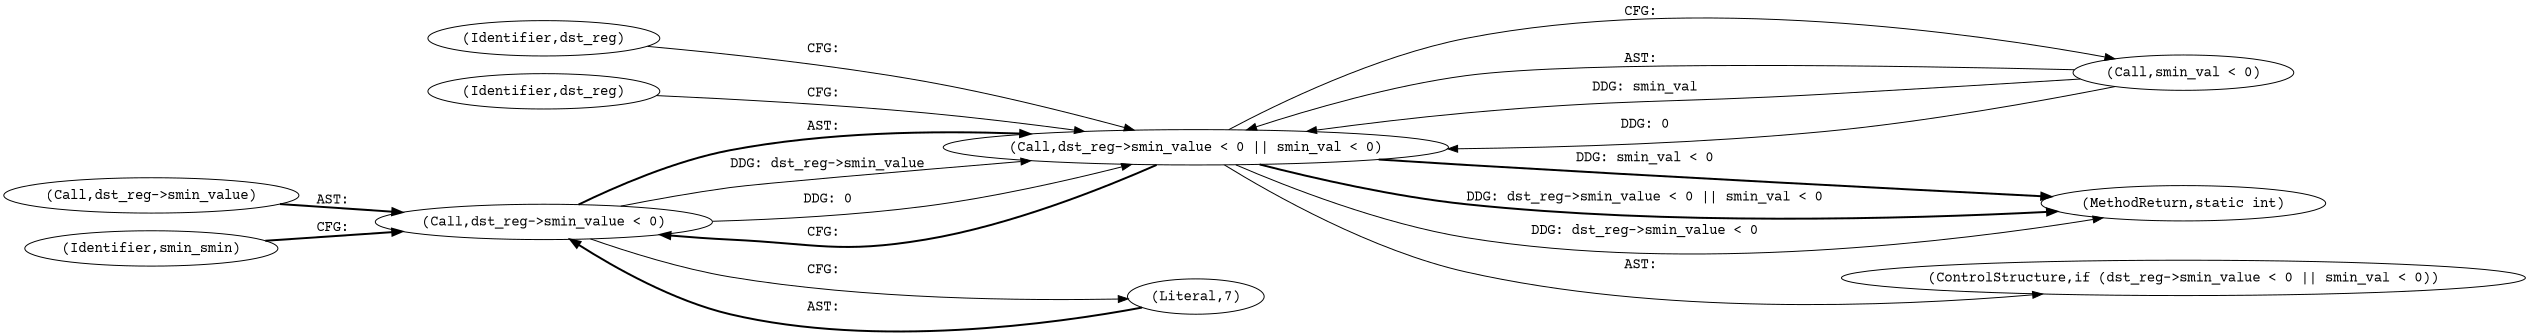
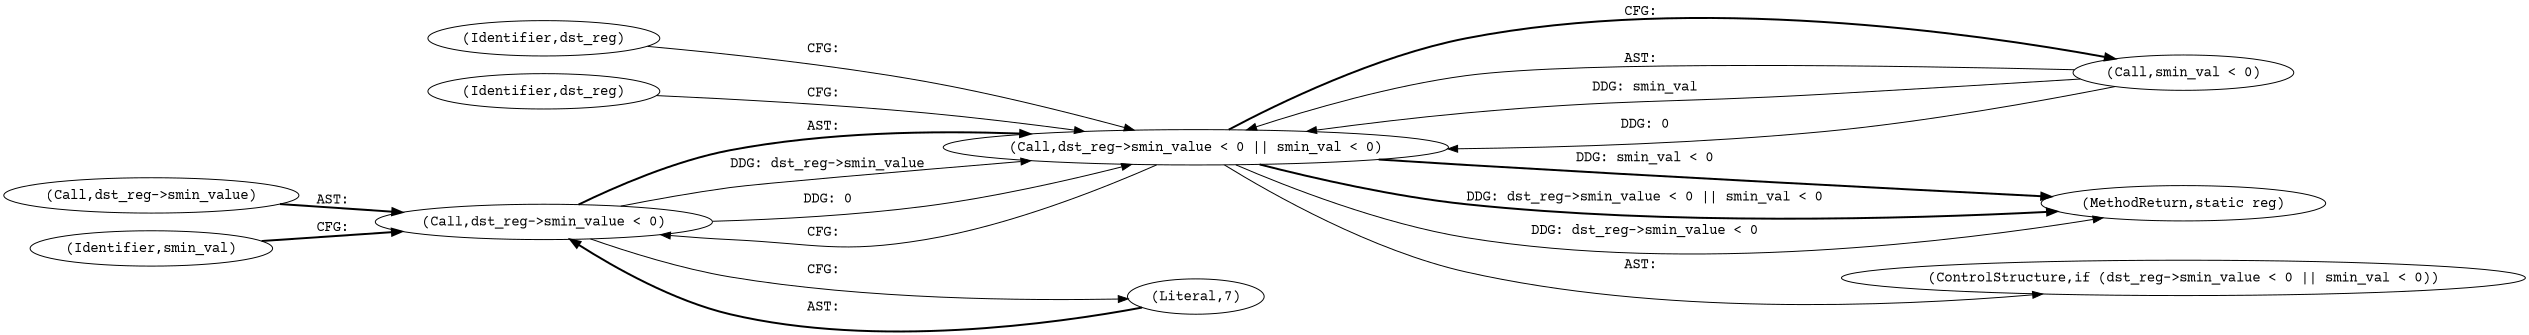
edge "(Call,dst_reg->smin_value < 0 || smin_val < 0)" -> "(Call,smin_val < 0)": style solid -> bold
node "(MethodReturn,static int)": label "(MethodReturn,static int)" -> "(MethodReturn,static reg)"
edge "(Call,dst_reg->smin_value < 0 || smin_val < 0)" -> "(Call,dst_reg->smin_value < 0)": style bold -> solid
node "(Identifier,smin_smin)": label "(Identifier,smin_smin)" -> "(Identifier,smin_val)"
